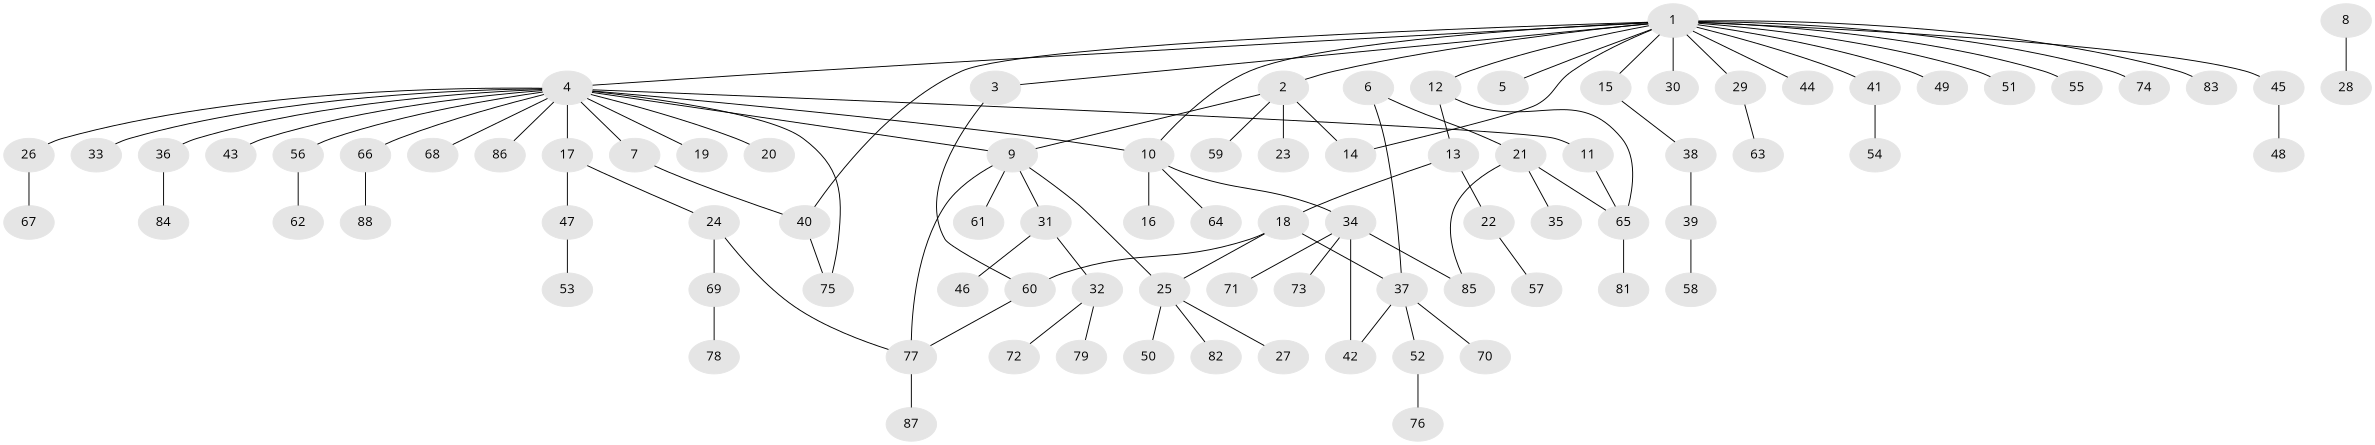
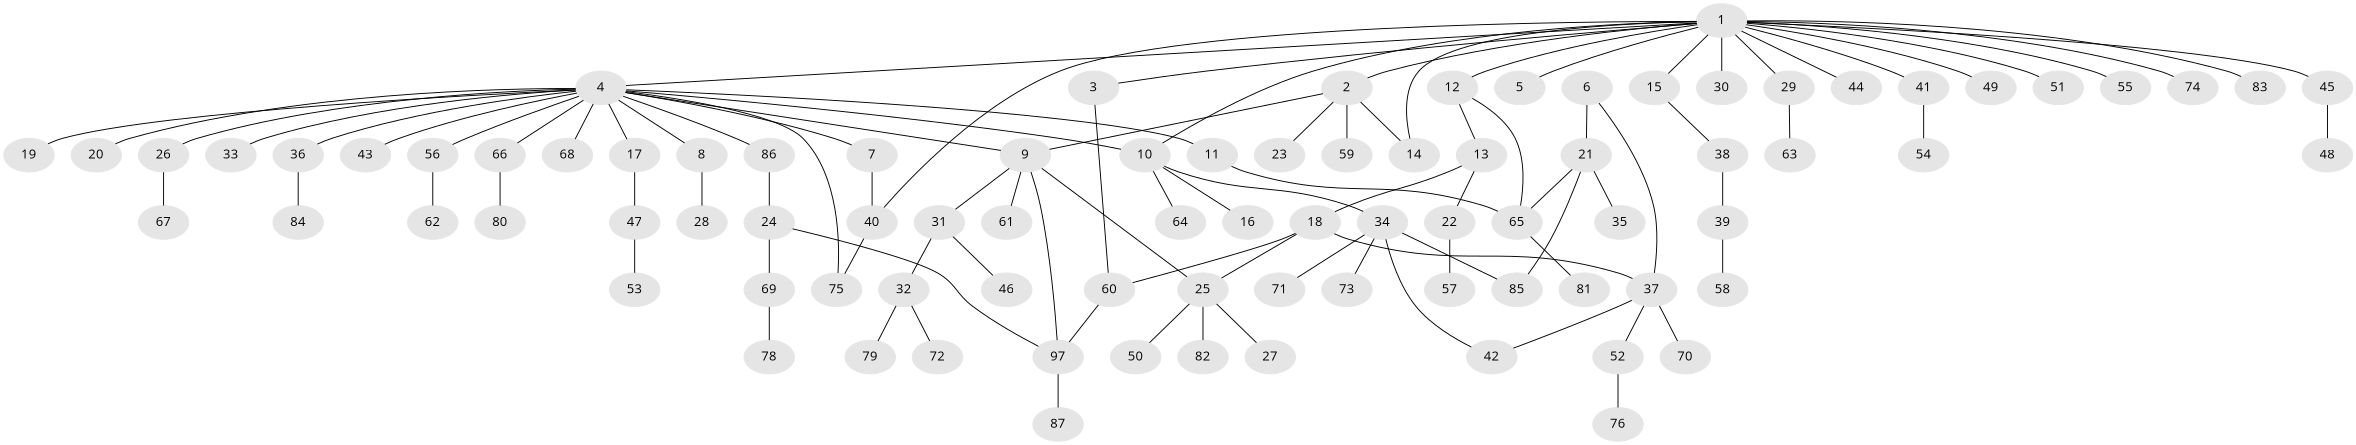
edge "4" -- "8": added
edge "17" -- "24": now "86" -- "24"
node "88": label "88" -> "80"
node "77": label "77" -> "97"
